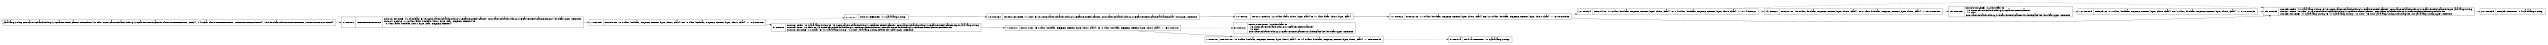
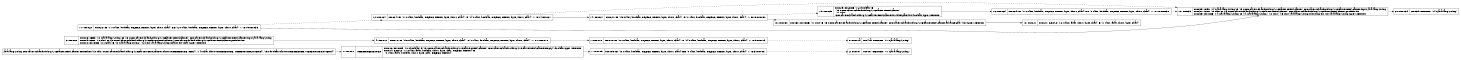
edge "2: 0x0007" -> "18: 0x0030": now "14: 0x0027" -> "18: 0x0030"
edge "10: 0x0021" -> "11: 0x0022": removed
edge "1: 0x0005" -> "3: 0x0008": removed
node "5: 0x0012": removed
